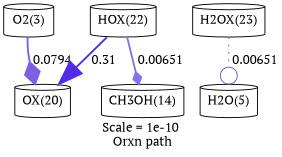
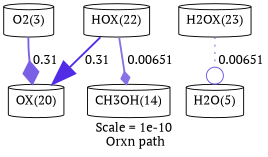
edge "O2(3)" -> "OX(20)": label " 0.0794" -> " 0.31"
